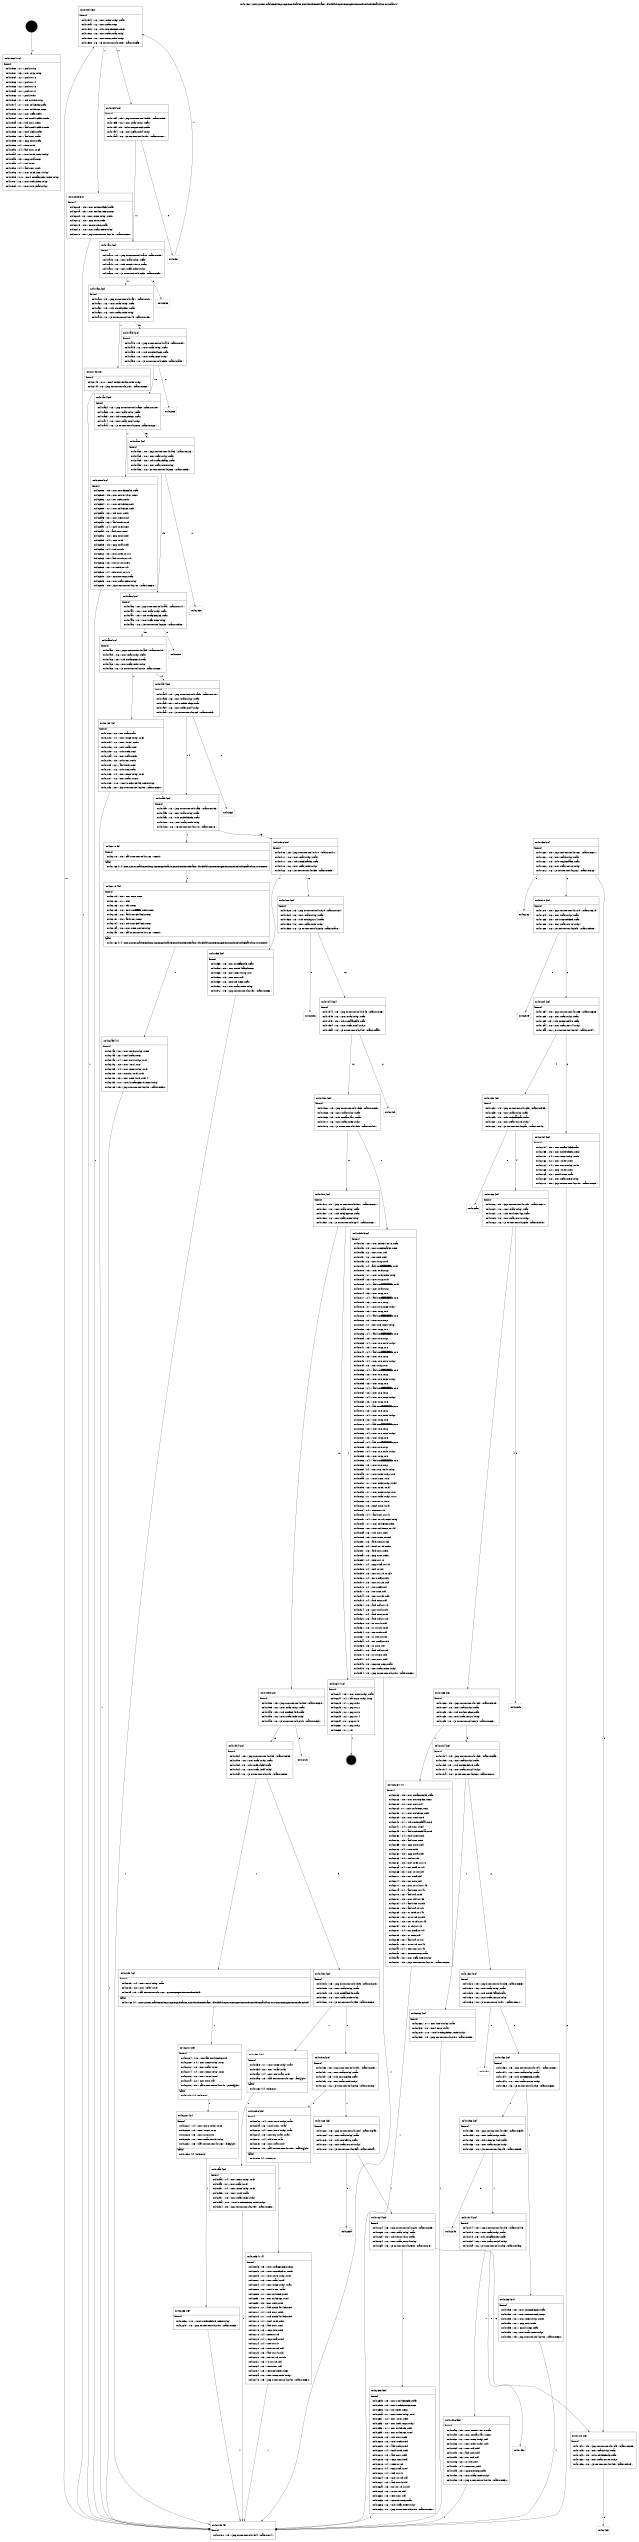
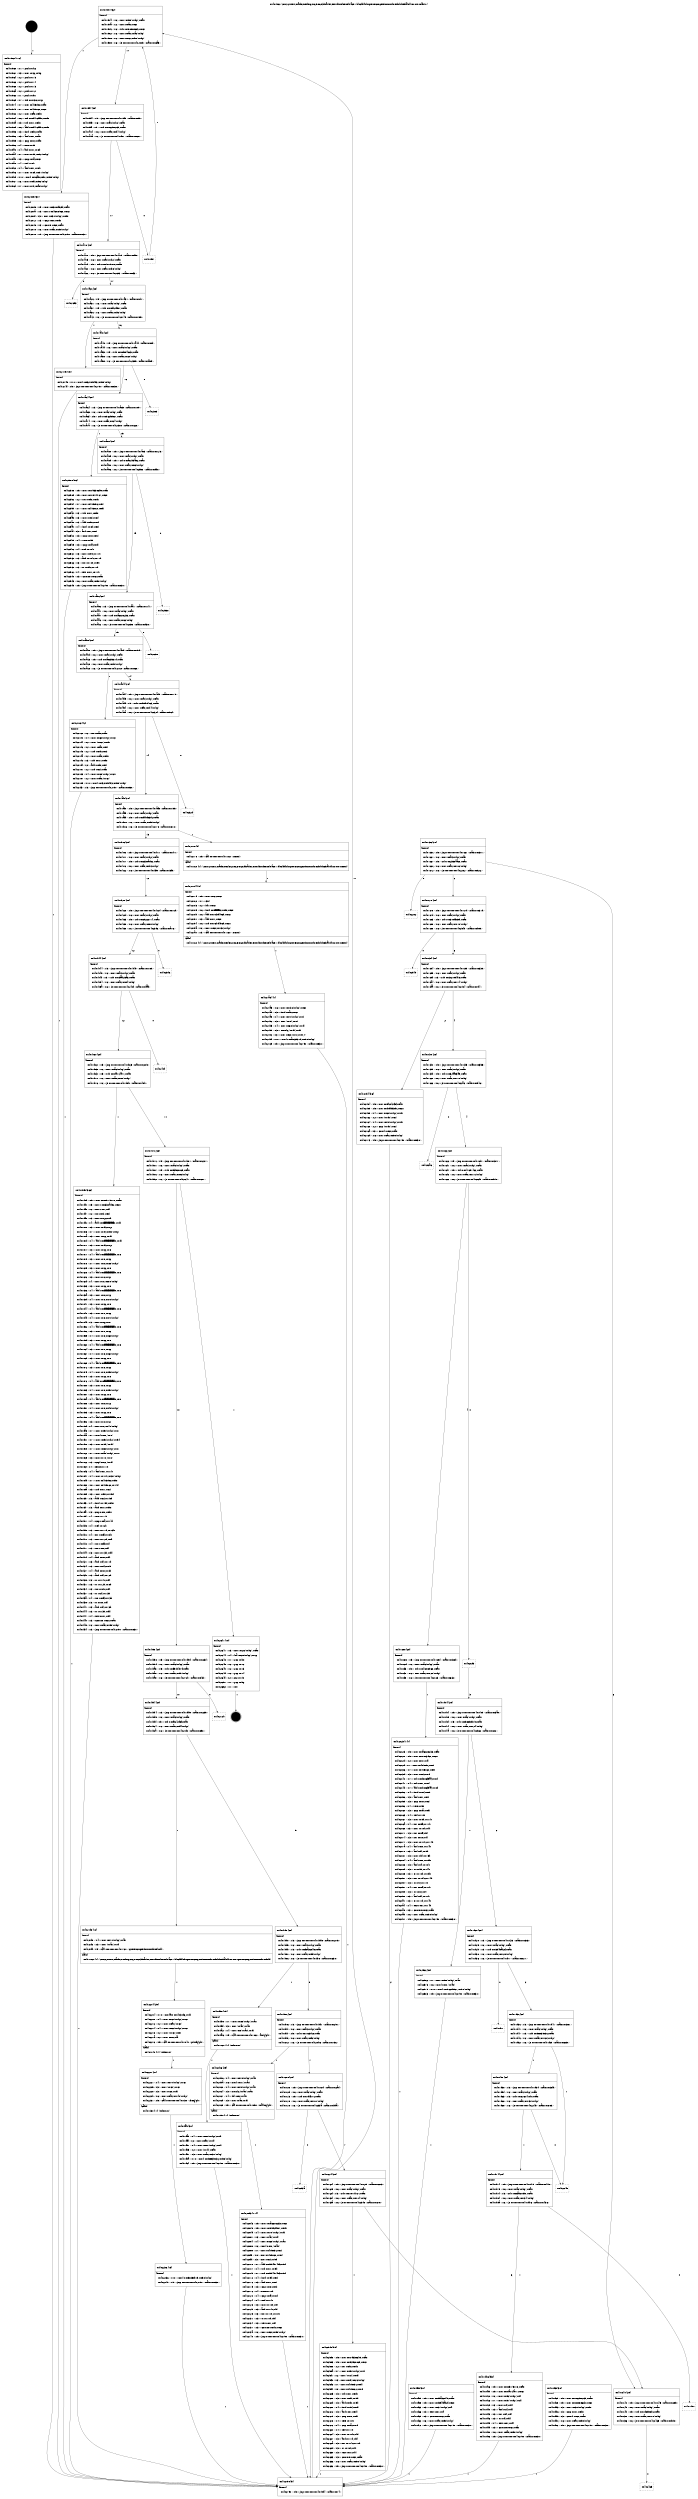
edge "0x401b0c [28]" -> "0x401f59 [30]": removed, label "1"
edge "0x401ce8 [28]" -> "0x401d04 [28]": now "0x4026d5" -> "0x401d04 [28]"
edge "0x401d3c [28]" -> "0x401fc9 [30]": now "0x401d3c [28]" -> "0x402245"
